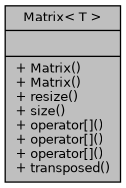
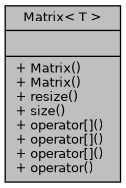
node "Matrix< T >": text "+ transposed()" -> "+ operator()"
